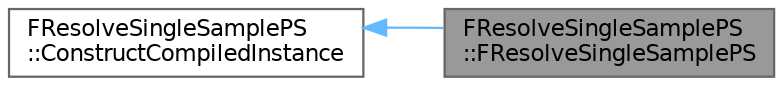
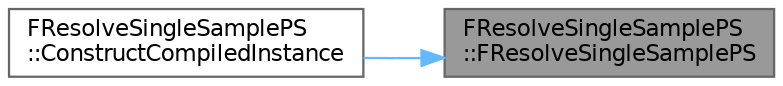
edge "FResolveSingleSamplePS ::FResolveSingleSamplePS" -> "FResolveSingleSamplePS ::ConstructCompiledInstance": reversed
